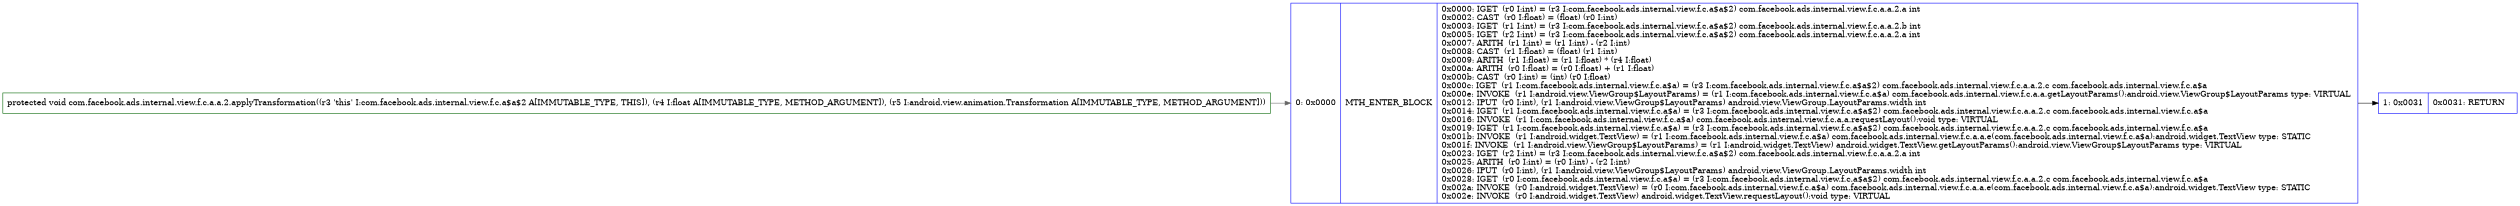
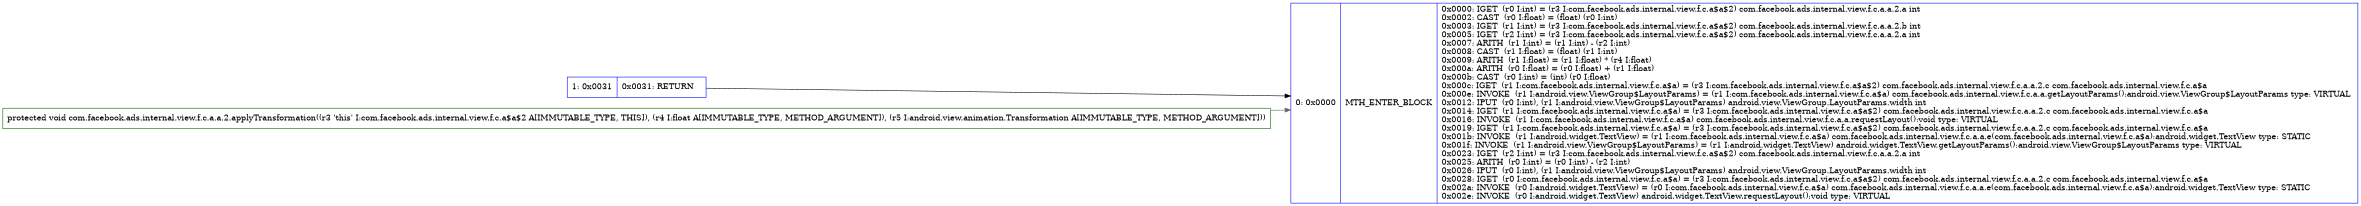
edge "0: 0x0000" -> "1: 0x0031": reversed
